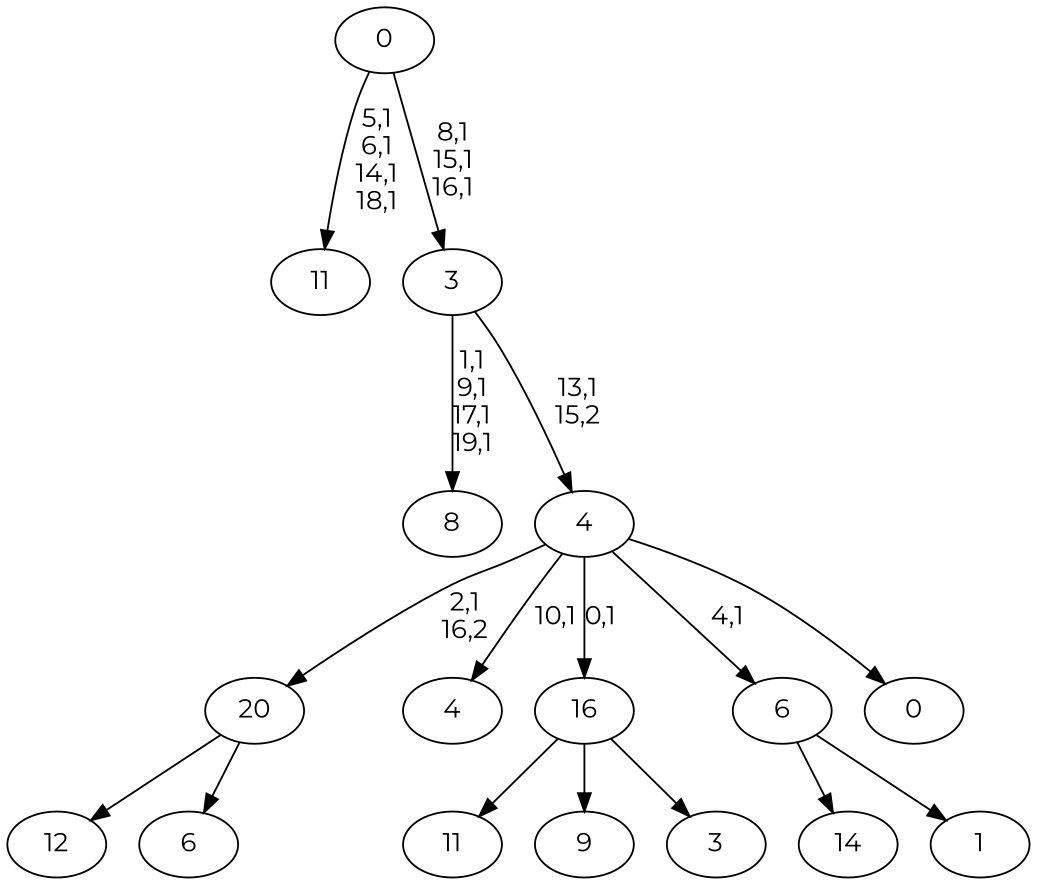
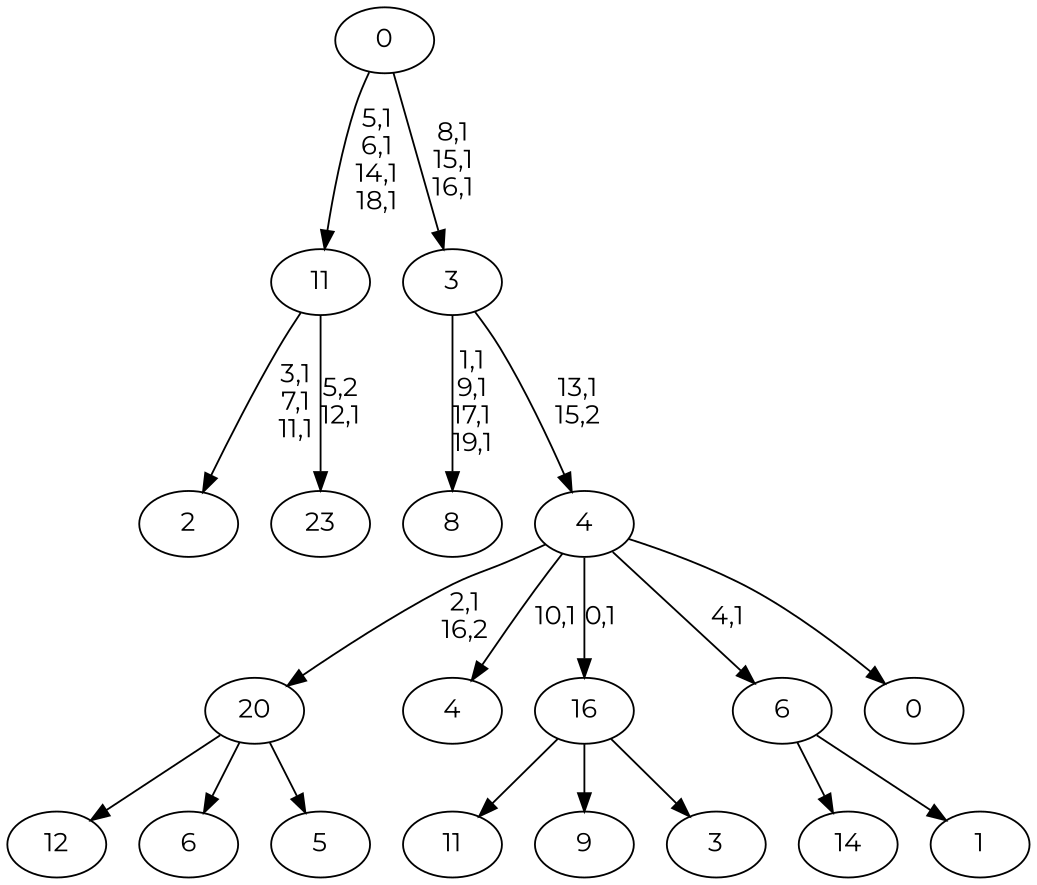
node "2": added
node "23": added
node "5": added
